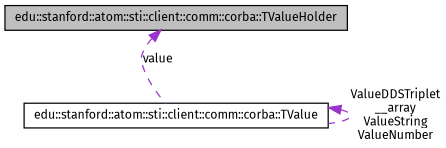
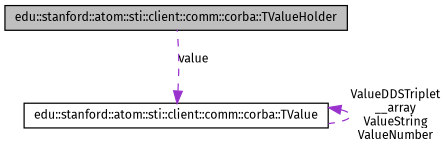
edge "edu::stanford::atom::sti::client::comm::corba::TValue" -> "edu::stanford::atom::sti::client::comm::corba::TValueHolder": reversed
